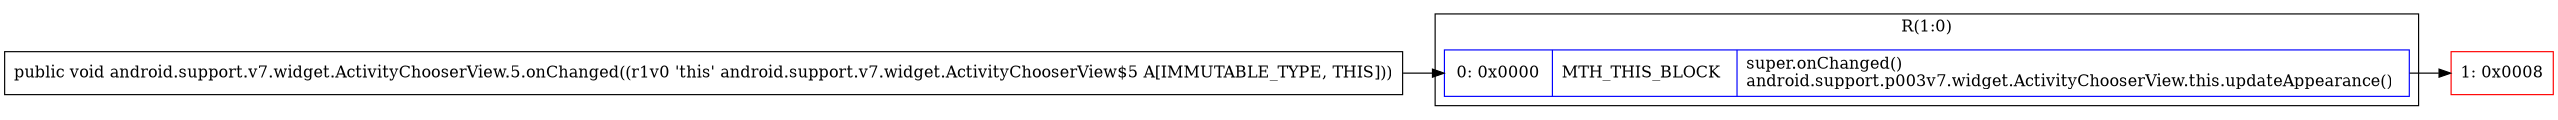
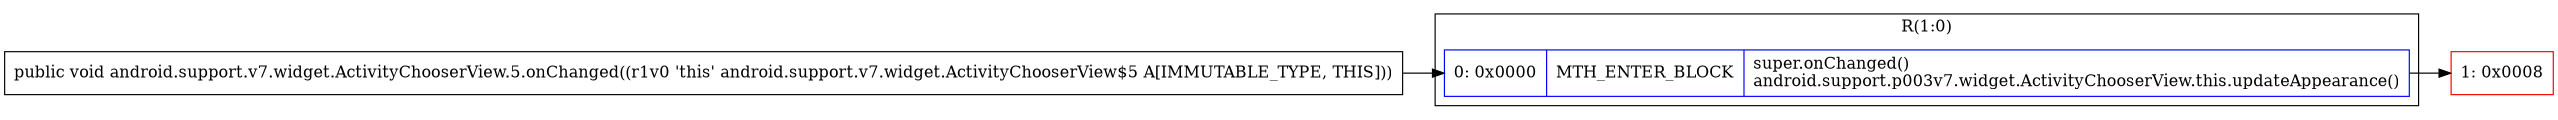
node "0: 0x0000": text "MTH_THIS_BLOCK" -> "MTH_ENTER_BLOCK"
